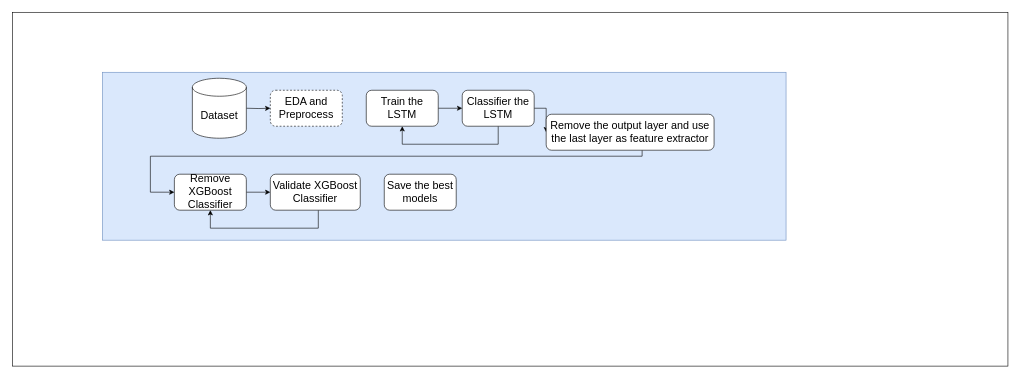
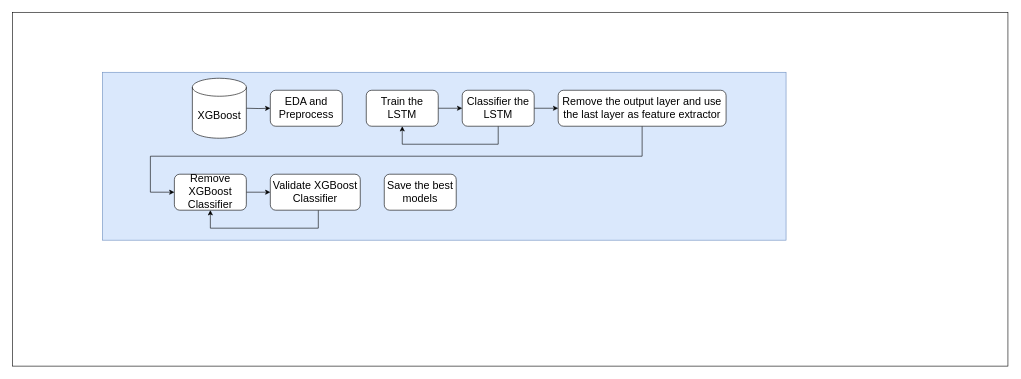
node "EDA and Preprocess": style dashed -> solid
node "Dataset": label "Dataset" -> "XGBoost"
node "Remove the output layer and use the last layer as feature extractor": moved (630, 132) -> (642, 108)
